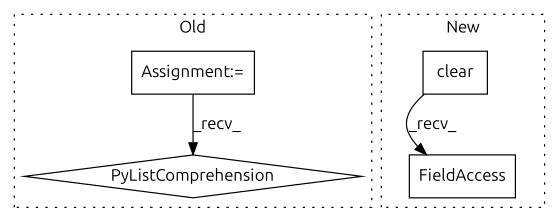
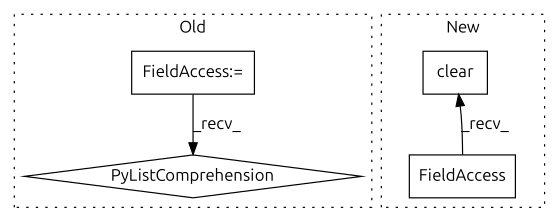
node "Assignment:=": label "Assignment:=" -> "FieldAccess:="
edge "clear" -> "FieldAccess": reversed
